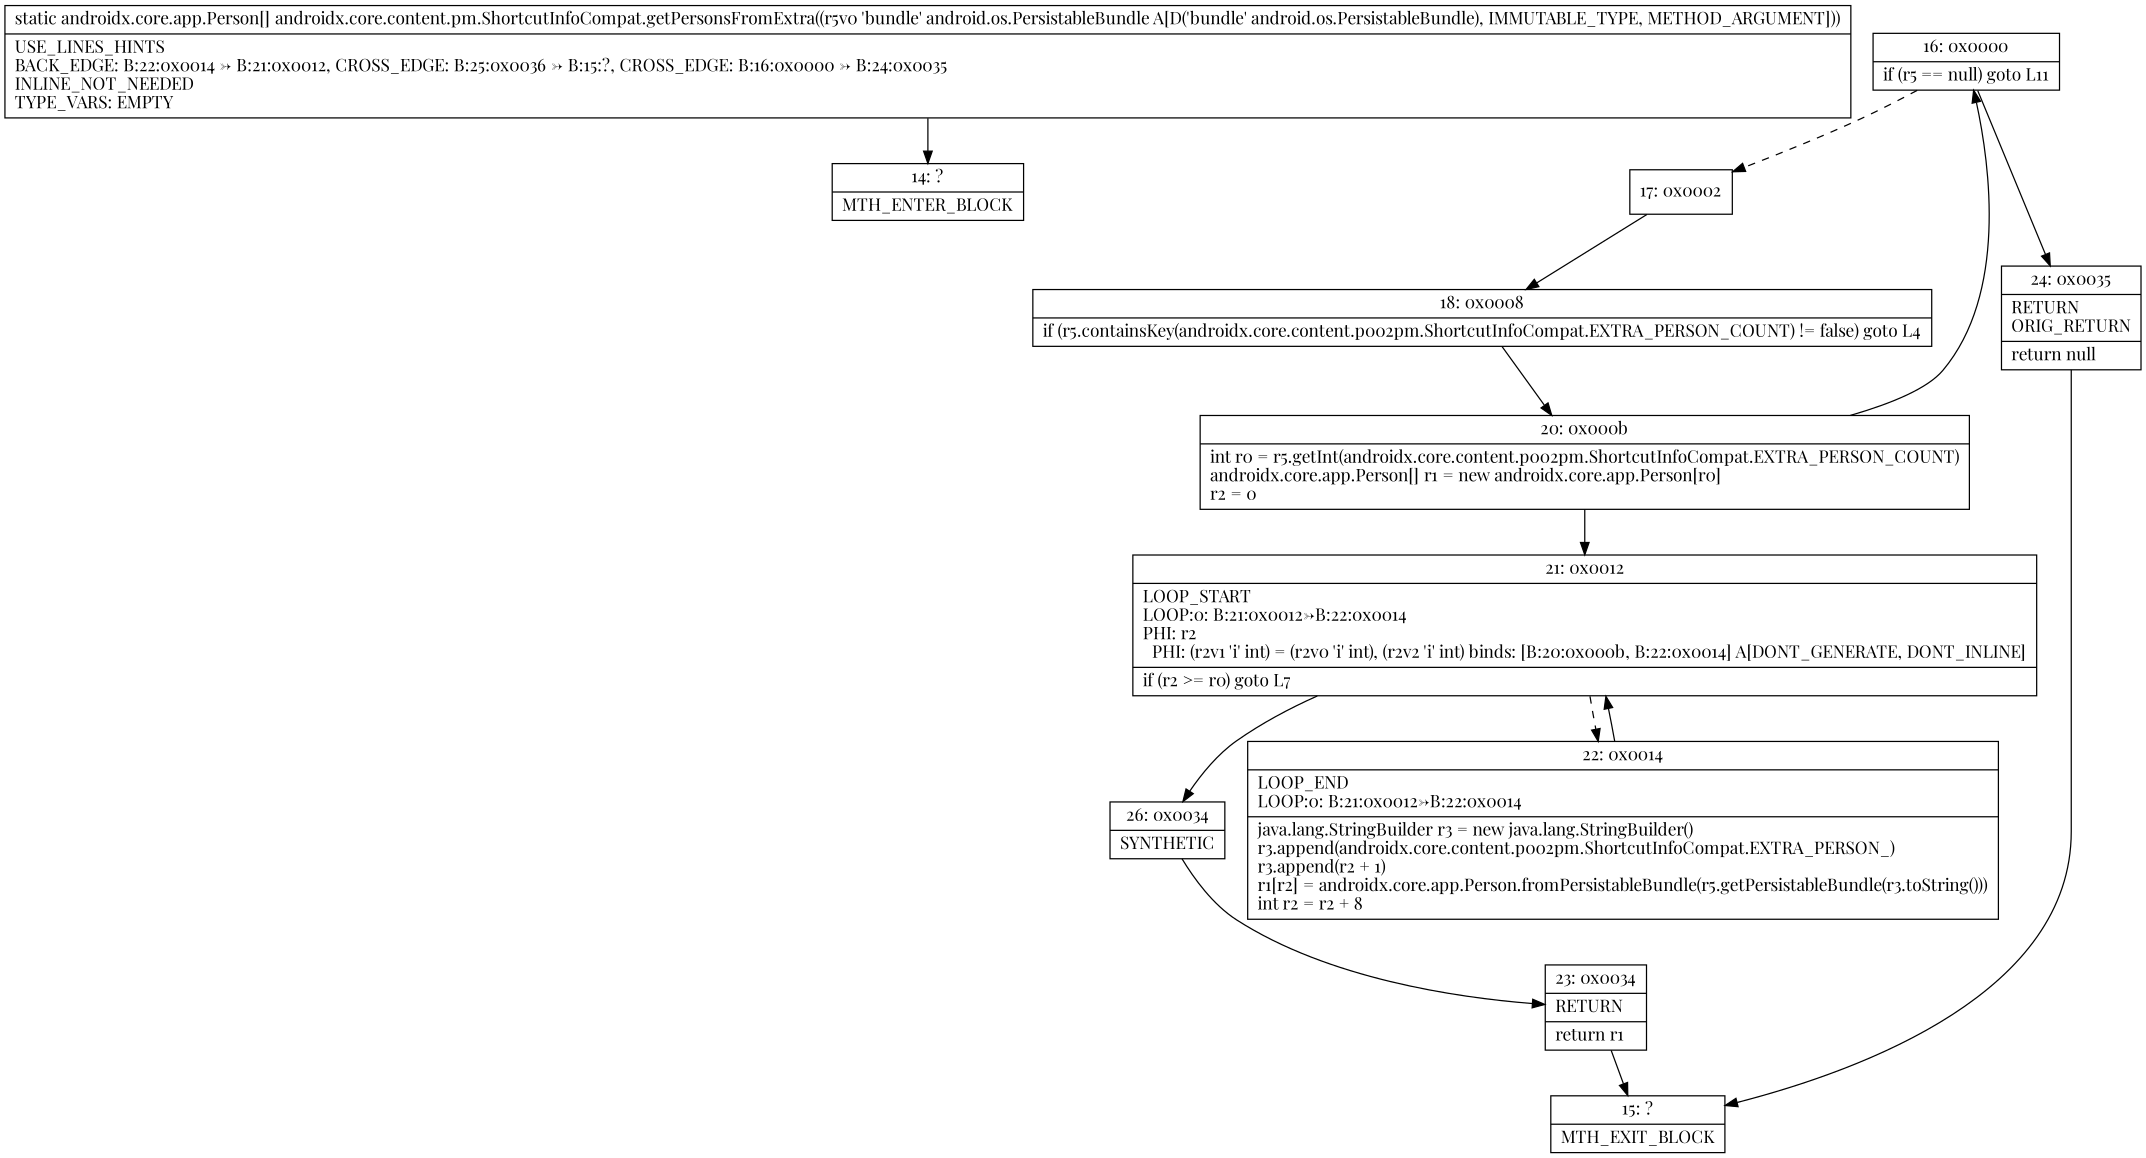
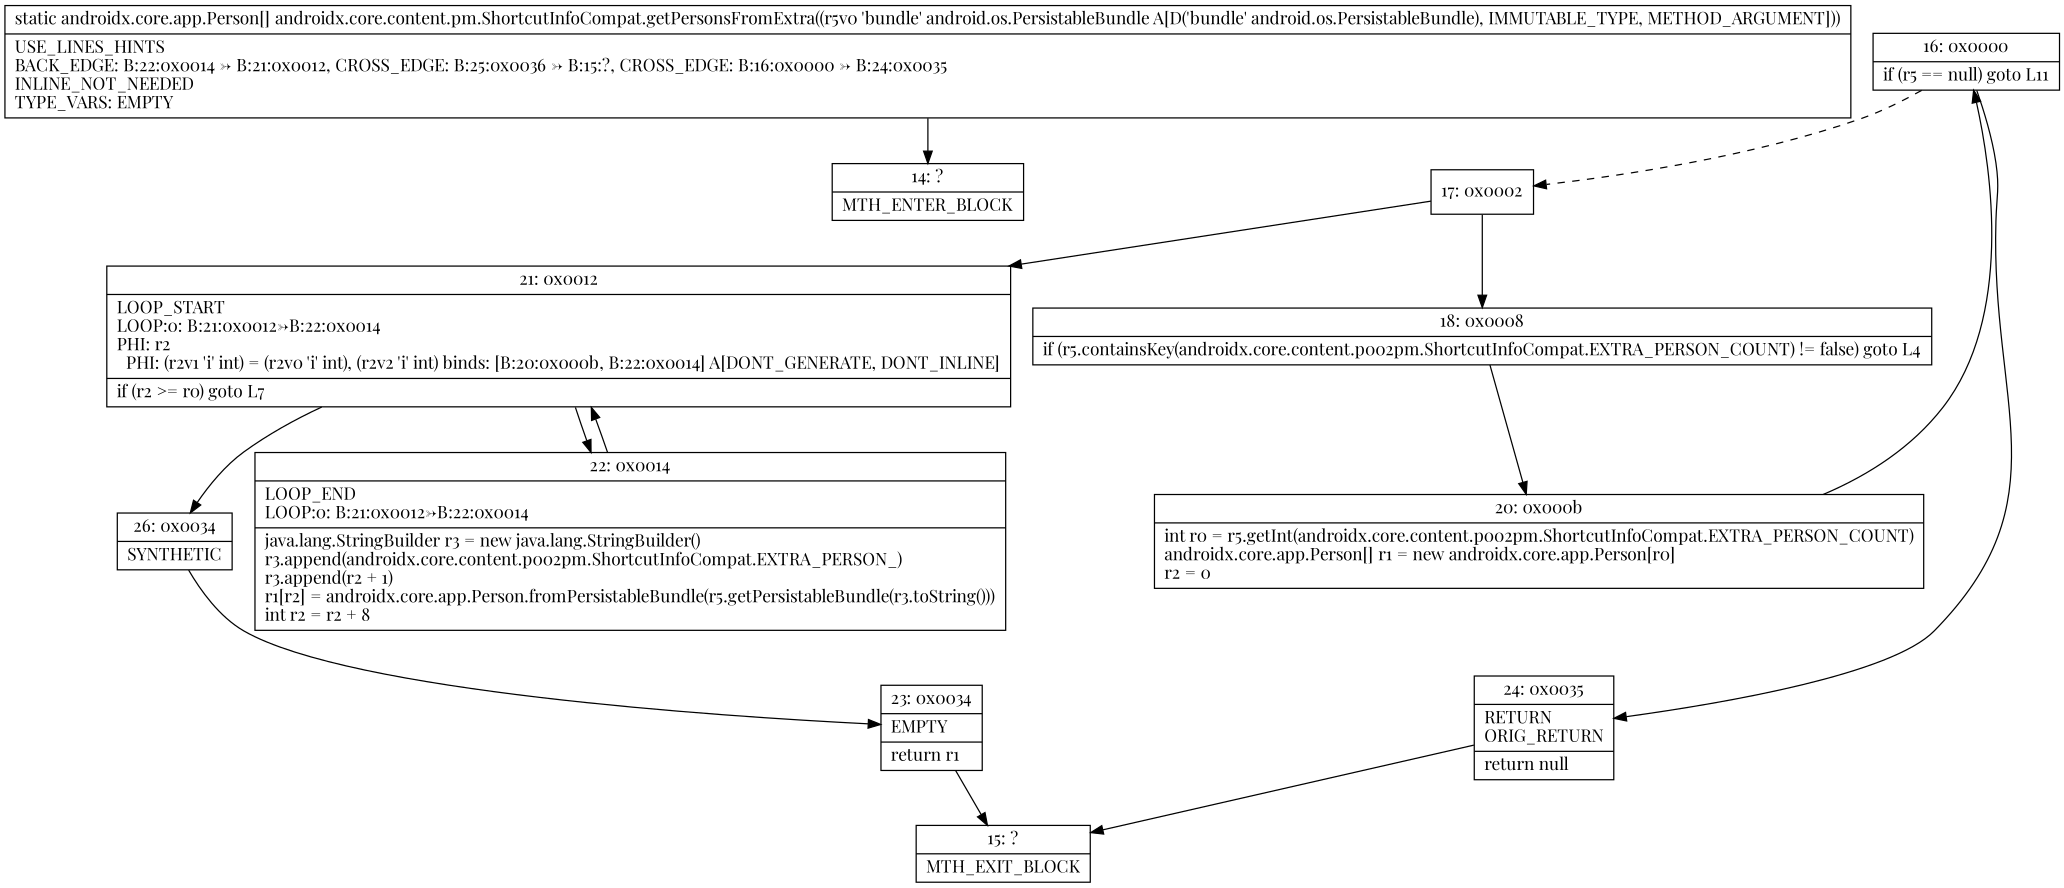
edge "20: 0x000b" -> "21: 0x0012": now "17: 0x0002" -> "21: 0x0012"
edge "21: 0x0012" -> "22: 0x0014": style dashed -> solid
node "23: 0x0034": text "RETURN" -> "EMPTY"
